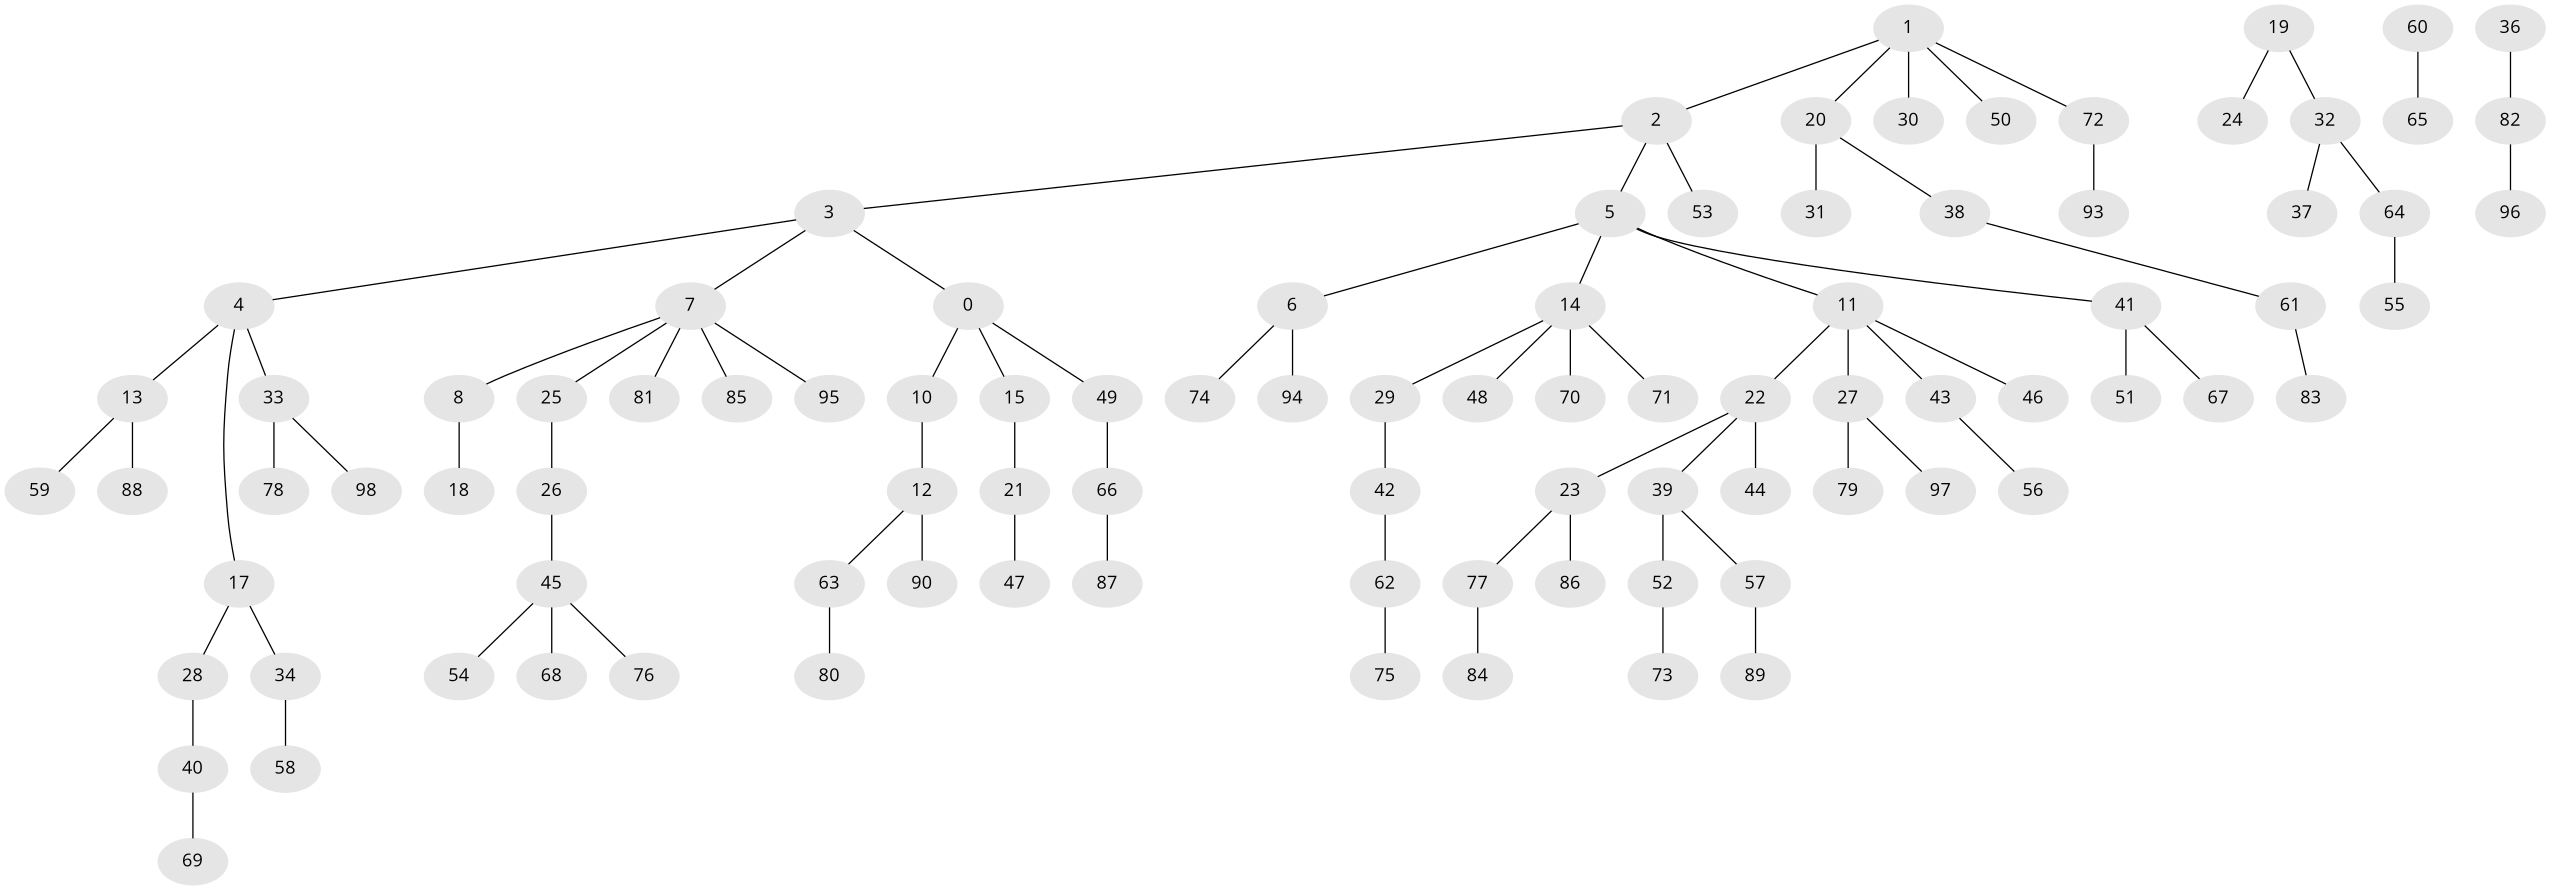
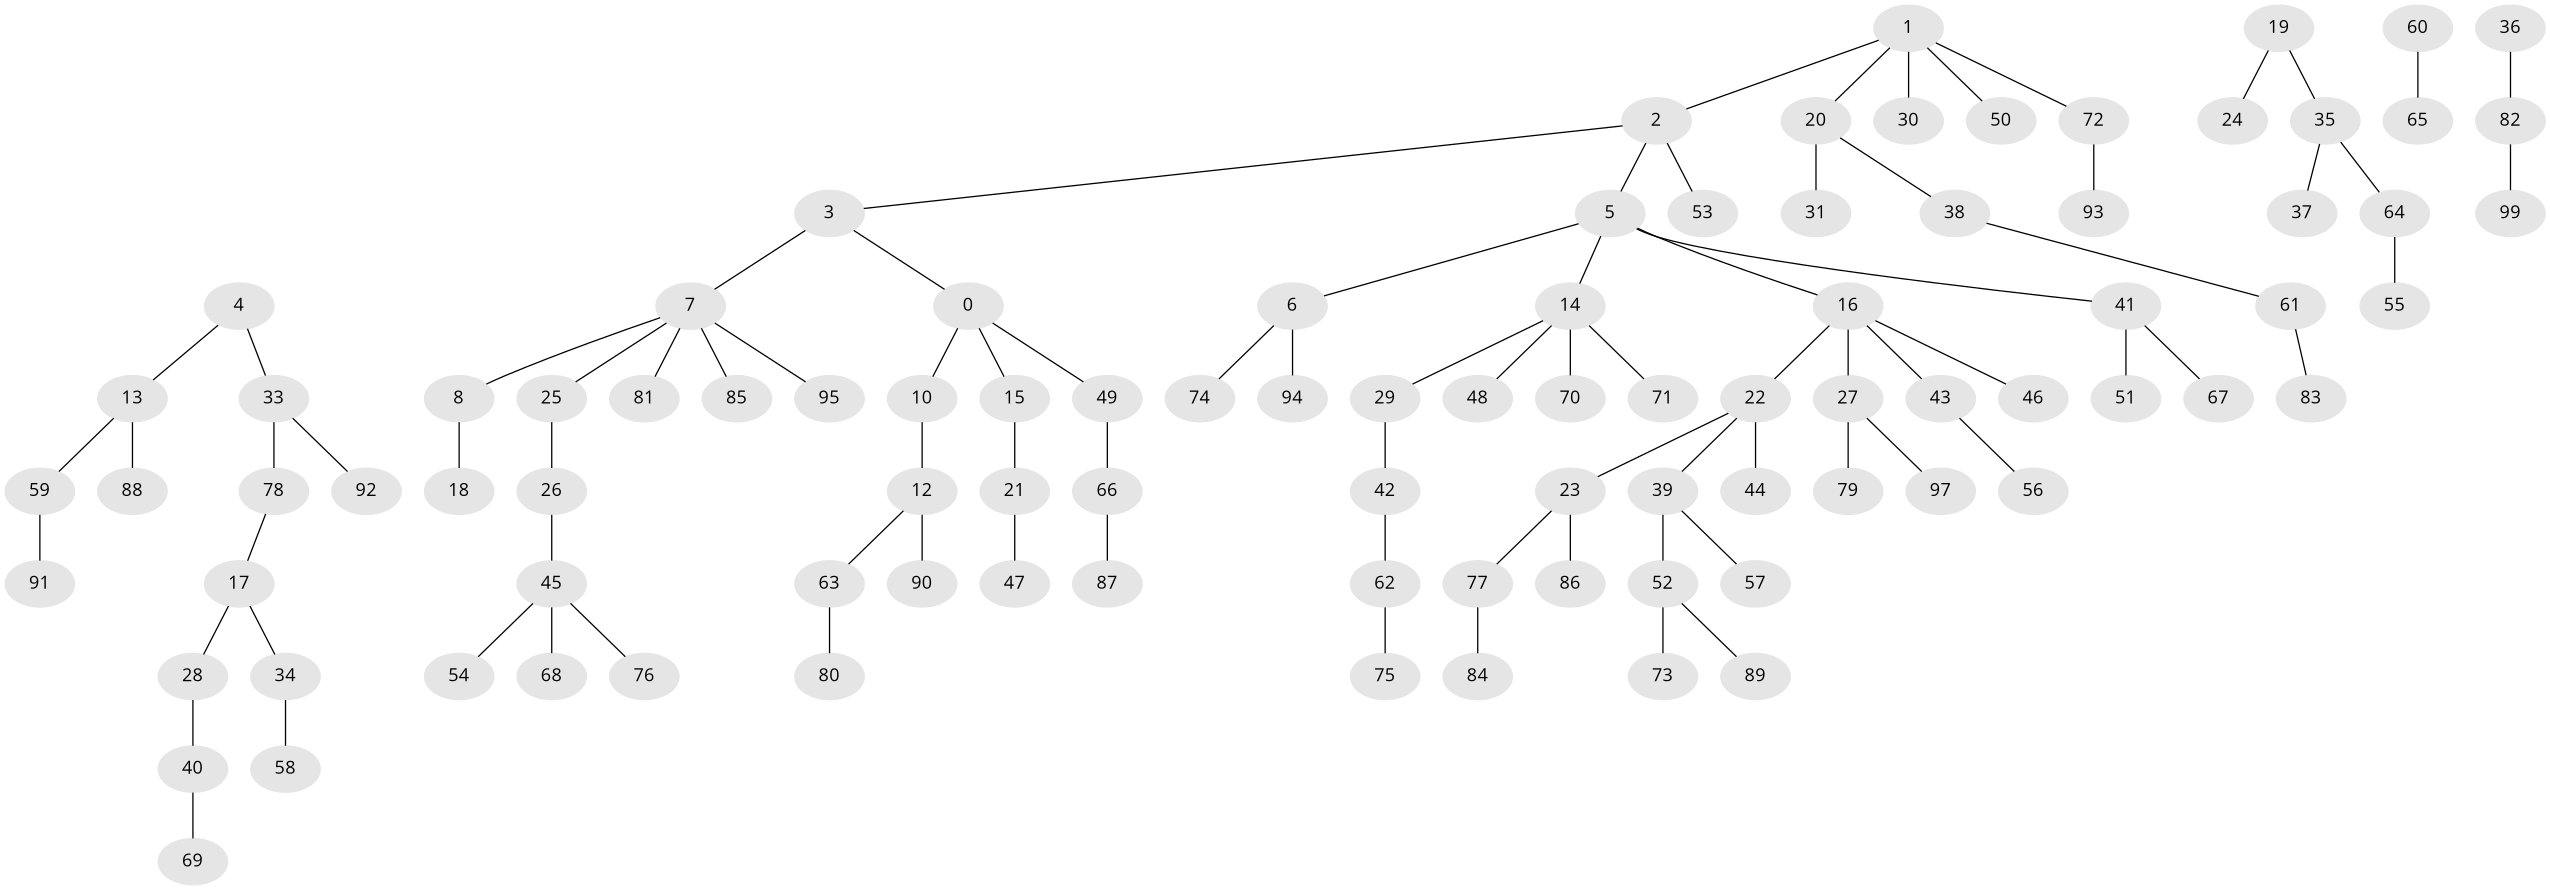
node "32": label "32" -> "35"
node "96": label "96" -> "99"
edge "3" -- "4": removed
node "11": label "11" -> "16"
edge "4" -- "17": now "78" -- "17"
node "98": label "98" -> "92"
node "91": added
edge "57" -- "89": now "52" -- "89"
